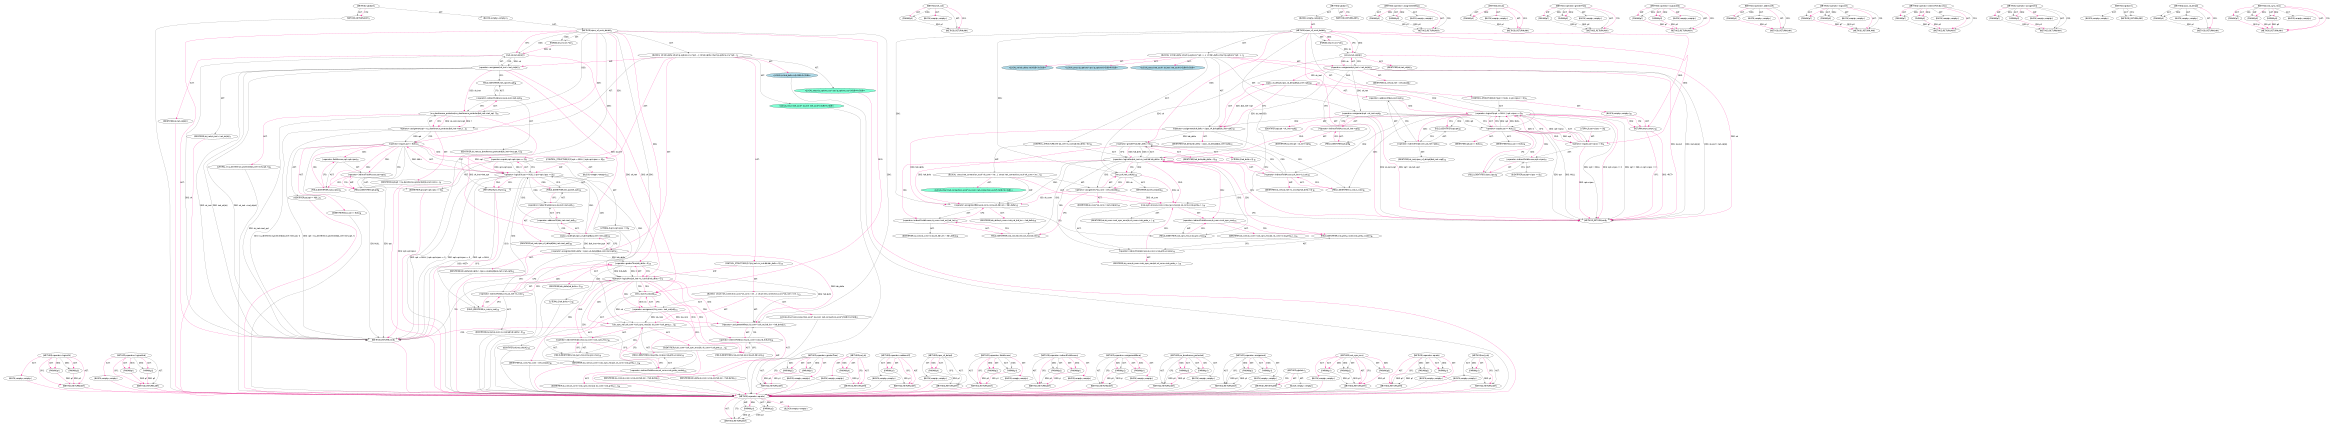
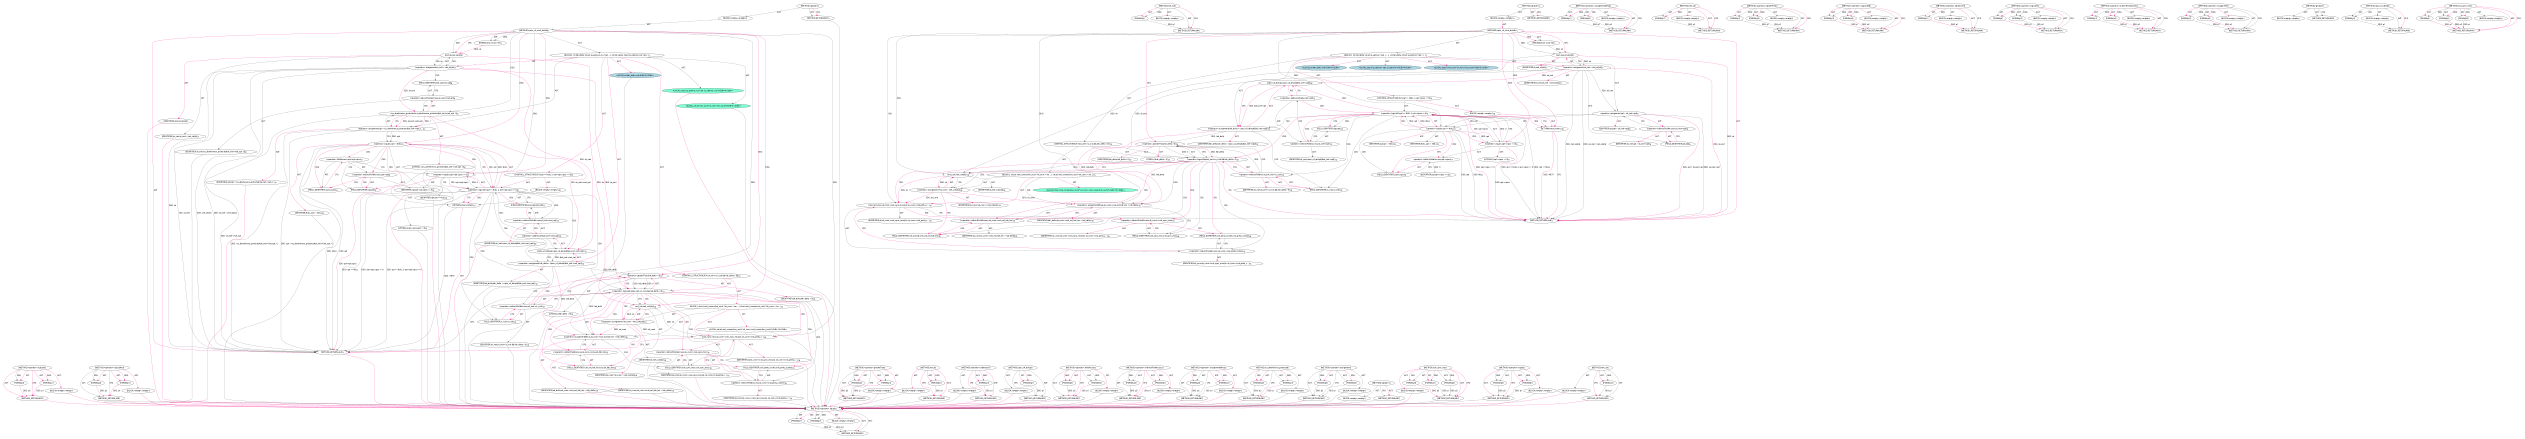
edge "(<operator>.addressOf,&sk_inet->opt)" -> "(cipso_v4_delopt,cipso_v4_delopt(&sk_inet->opt))": added, label "CFG:"
edge "(LITERAL,0,opt->cipso == 0)" -> "(<operator>.equals,opt->cipso == 0)": reversed
edge "(<operator>.indirectFieldAccess,opt->cipso)" -> "(IDENTIFIER,opt,opt->cipso == 0)": label "AST: " -> "DDG: 0"
edge "(<operator>.fieldAccess,opt->opt.cipso)" -> "(<operator>.equals,opt->opt.cipso == 0)": added, label "CFG:"
edge "(cipso_v4_delopt,cipso_v4_delopt(&sk_inet->inet_opt))" -> "(<operator>.logicalOr,opt == NULL || opt->opt.cipso == 0)": reversed
